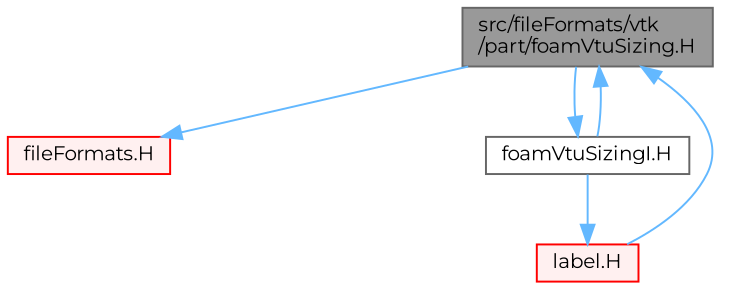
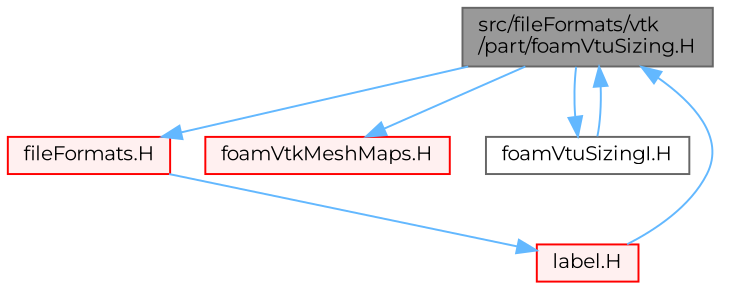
node "foamVtkMeshMaps.H": added
edge "foamVtuSizingI.H" -> "label.H": now "fileFormats.H" -> "label.H"
